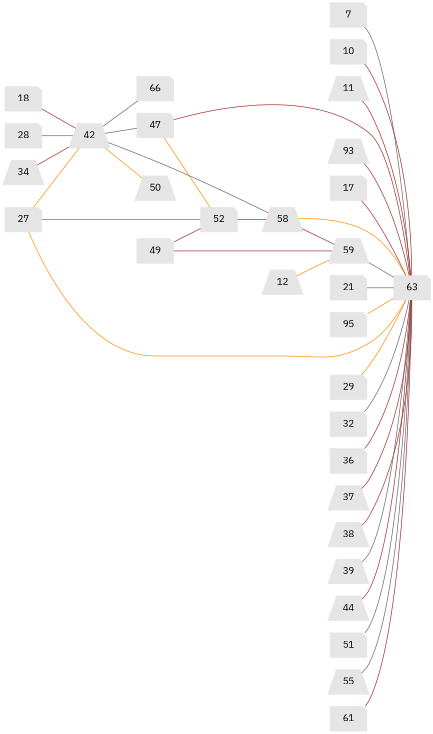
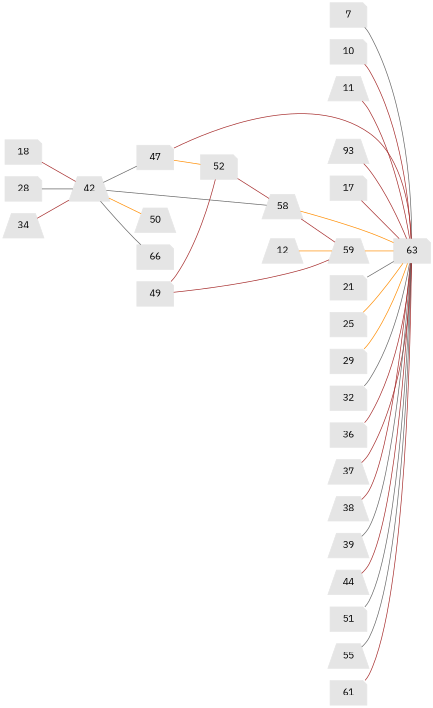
node "27": removed
edge "59" -- "63": color gray40 -> darkorange
node "95": label "95" -> "25"
